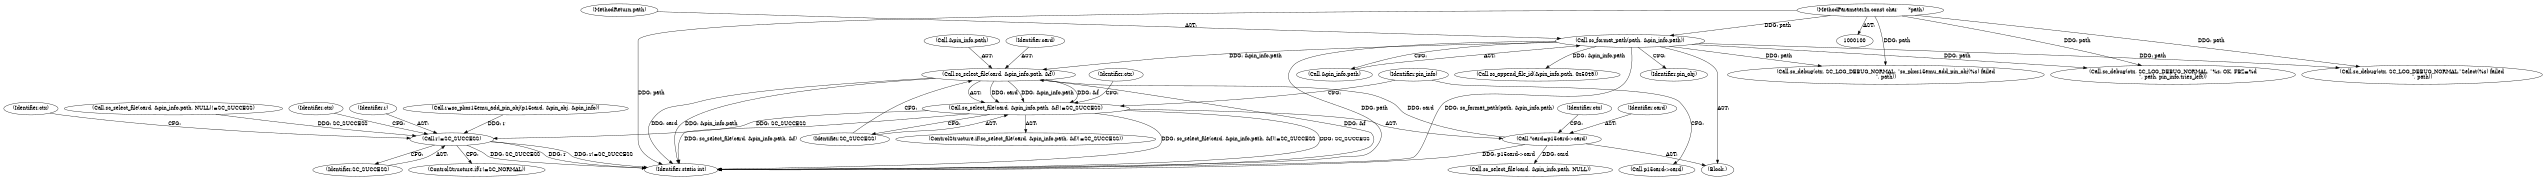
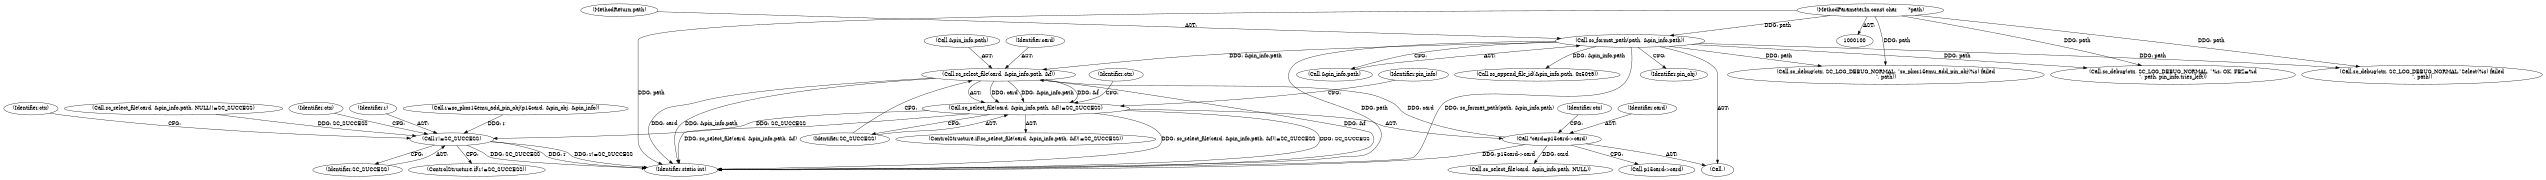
edge "(Identifier,pin_info)" -> "(Call,p15card->card)": now "(Call,*card=p15card->card)" -> "(Call,p15card->card)"
node "(ControlStructure,if(r!=SC_NORMAL))": label "(ControlStructure,if(r!=SC_NORMAL))" -> "(ControlStructure,if(r!=SC_SUCCESS))"
node "(Block,)": label "(Block,)" -> "(Call,)"
